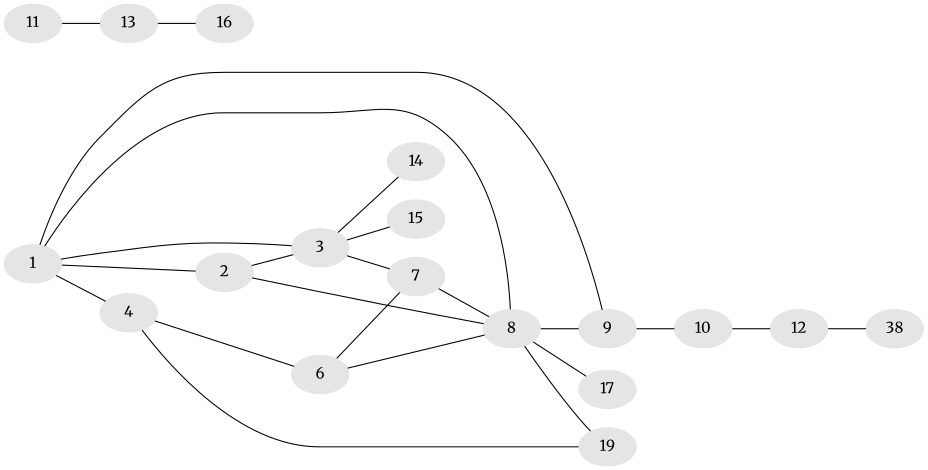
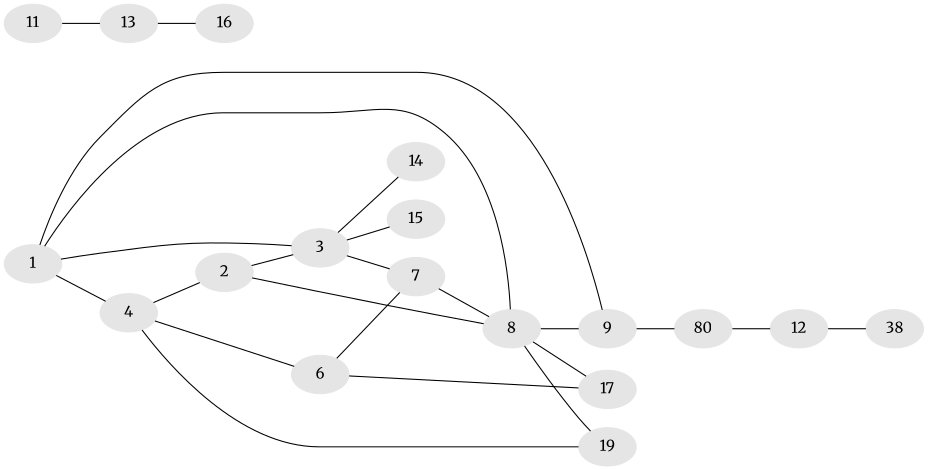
edge "1" -- "2": now "4" -- "2"
node "10": label "10" -> "80"
edge "8" -- "6": now "17" -- "6"
